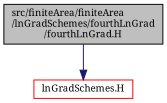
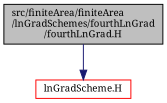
node "lnGradSchemes.H": label "lnGradSchemes.H" -> "lnGradScheme.H"
